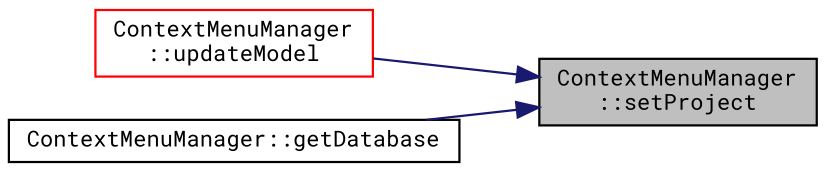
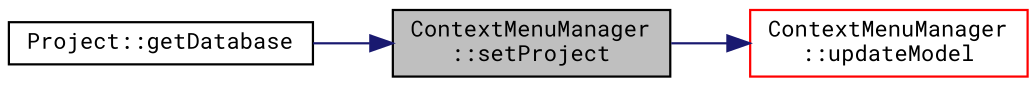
edge "ContextMenuManager ::updateModel" -> "ContextMenuManager ::setProject": reversed
node "ContextMenuManager::getDatabase": label "ContextMenuManager::getDatabase" -> "Project::getDatabase"
